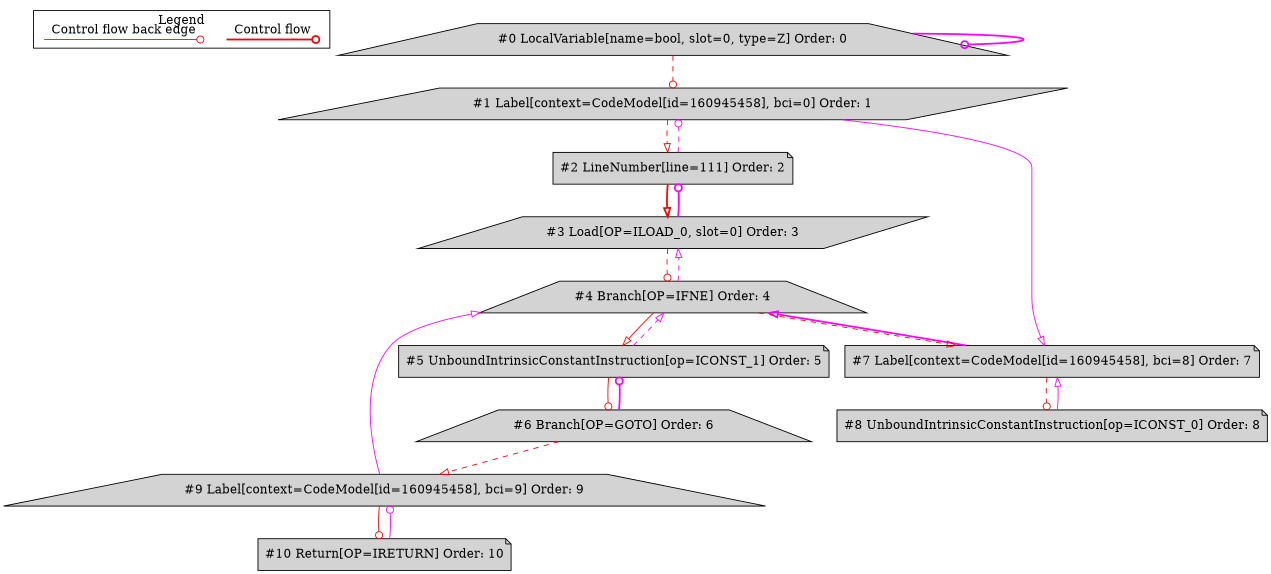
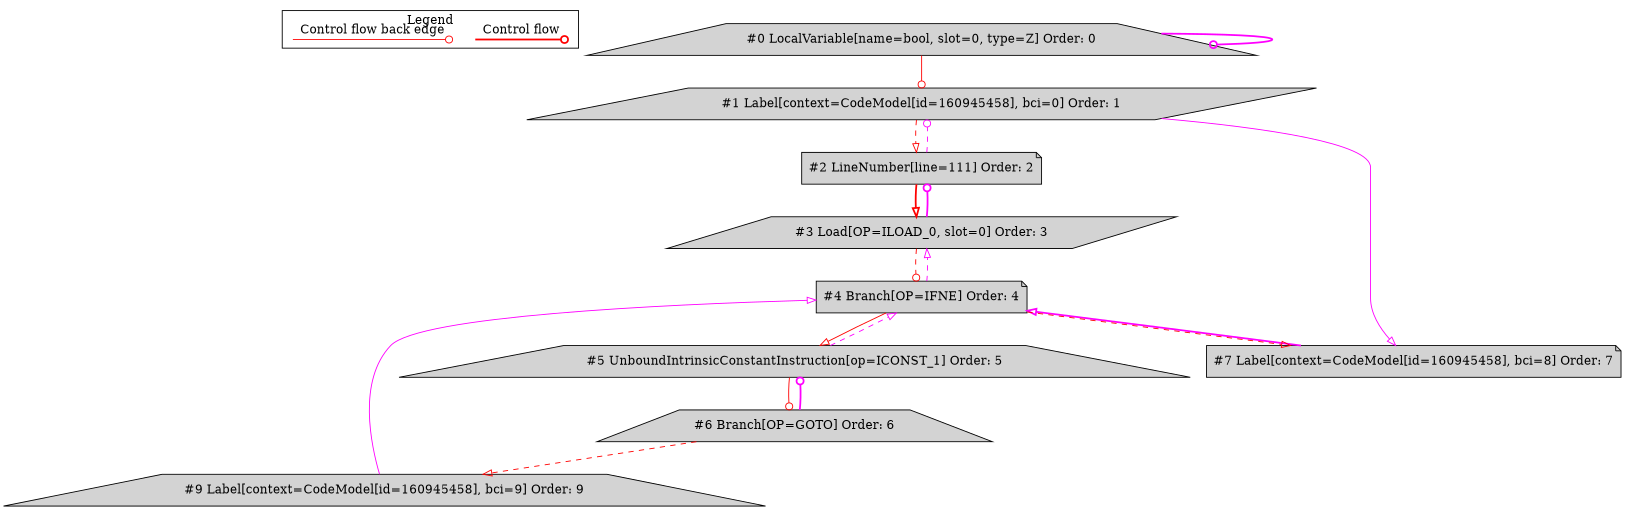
edge "#0 LocalVariable[name=bool, slot=0, type=Z] Order: 0" -> "#1 Label[context=CodeModel[id=160945458], bci=0] Order: 1": style dashed -> solid
node "#4 Branch[OP=IFNE] Order: 4": shape trapezium -> note
node "#5 UnboundIntrinsicConstantInstruction[op=ICONST_1] Order: 5": shape note -> trapezium
node "#8 UnboundIntrinsicConstantInstruction[op=ICONST_0] Order: 8": removed
node "#10 Return[OP=IRETURN] Order: 10": removed
